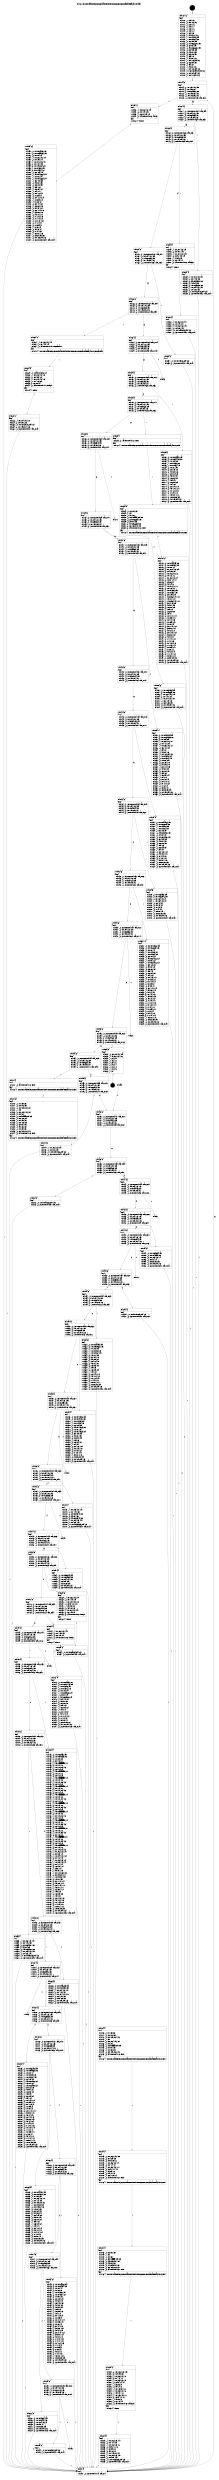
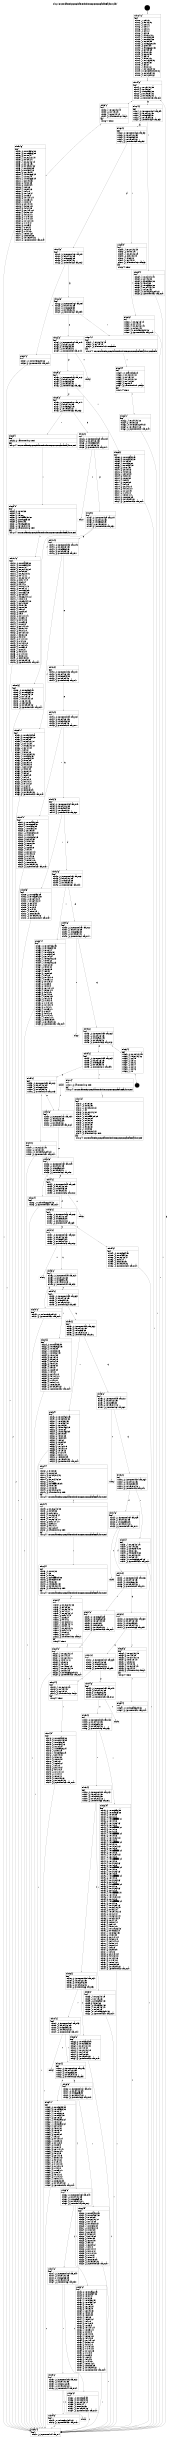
edge "0x402091 [30]" -> "0x402a27 [5]": now "0x402091 [30]" -> "0x40222d [50]"
